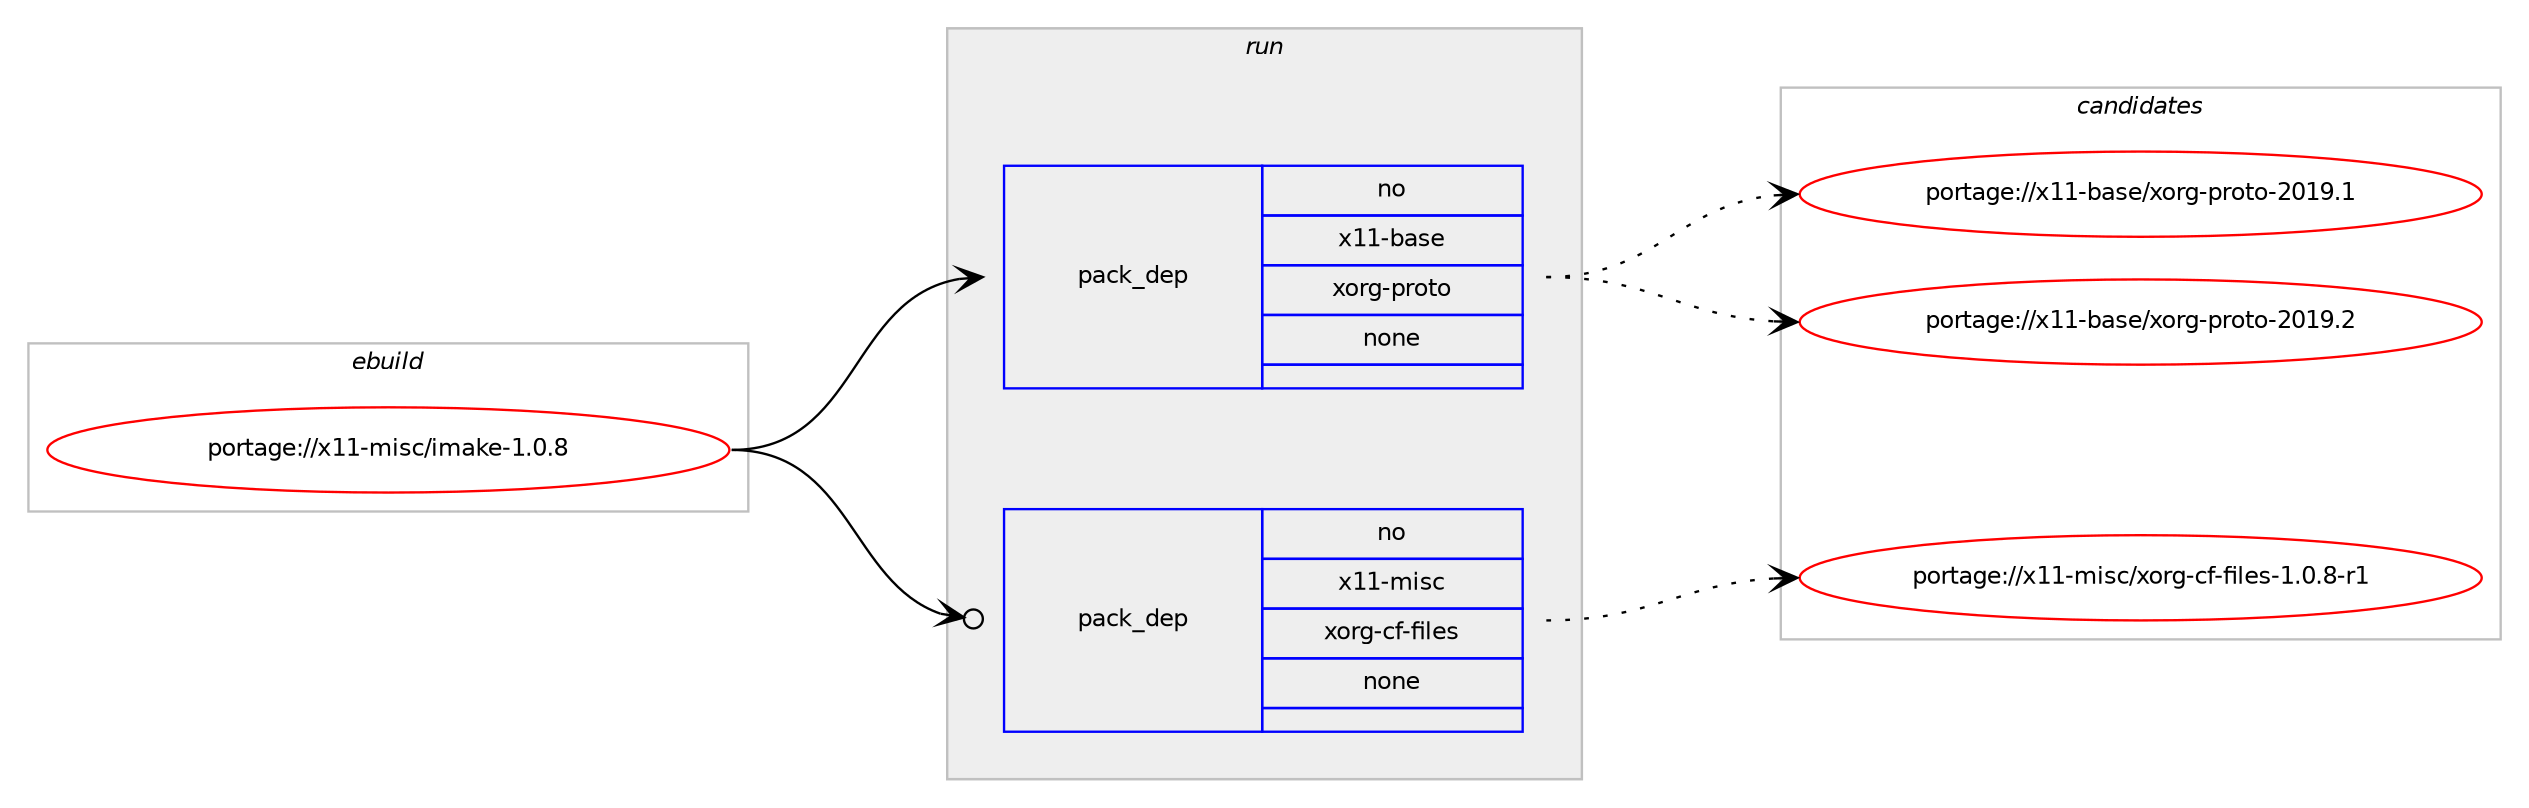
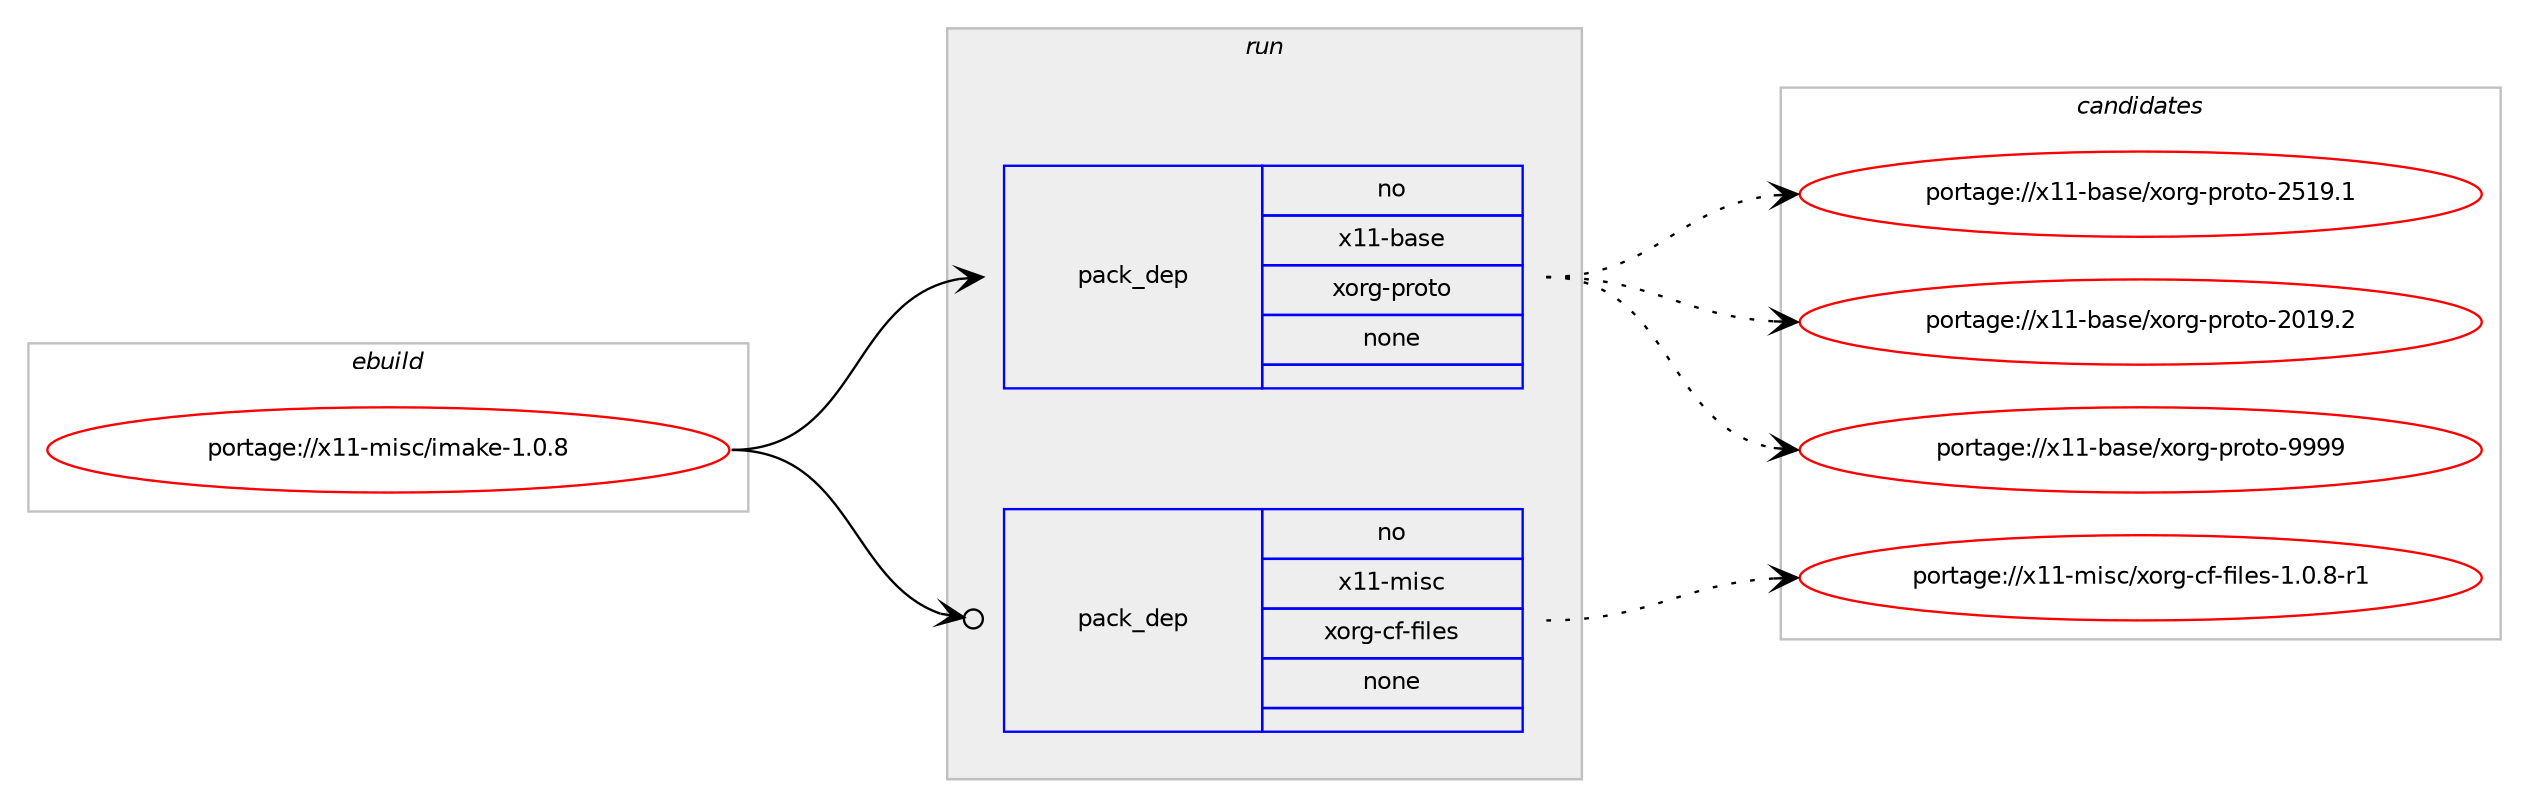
node "portage://x11-base/xorg-proto-2019.1": label "portage://x11-base/xorg-proto-2019.1" -> "portage://x11-base/xorg-proto-2519.1"
node "portage://x11-base/xorg-proto-9999": added
